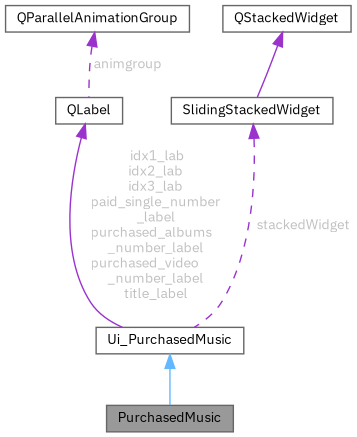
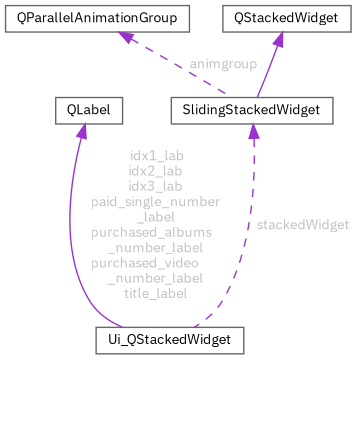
edge "QLabel" -> "QParallelAnimationGroup": now "SlidingStackedWidget" -> "QParallelAnimationGroup"
node "Ui_PurchasedMusic": label "Ui_PurchasedMusic" -> "Ui_QStackedWidget"
node "PurchasedMusic": removed
